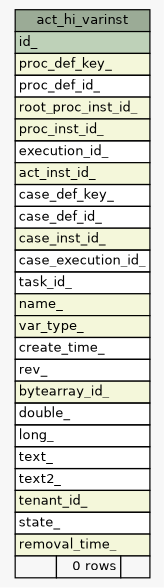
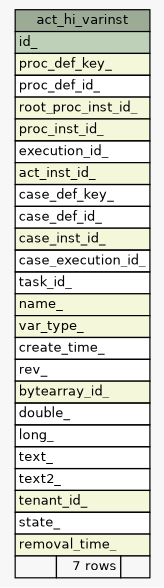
node "act_hi_varinst": text "0 rows" -> "7 rows"
